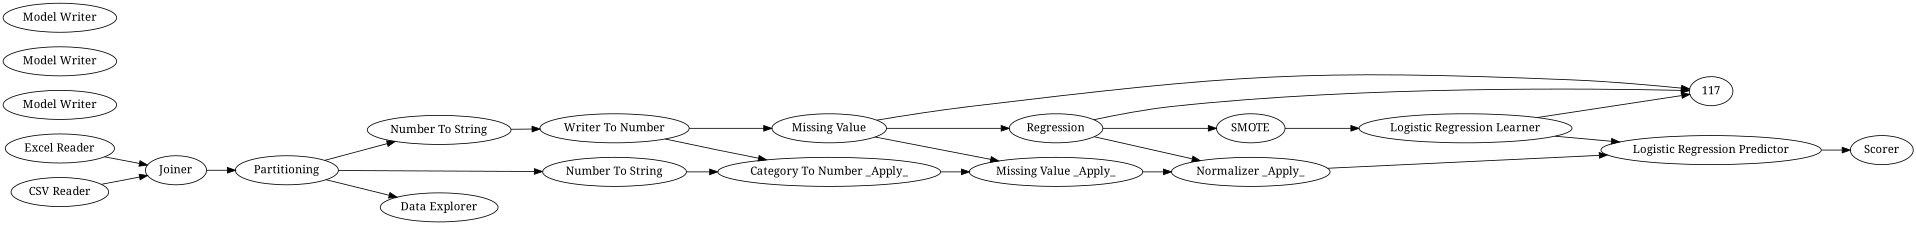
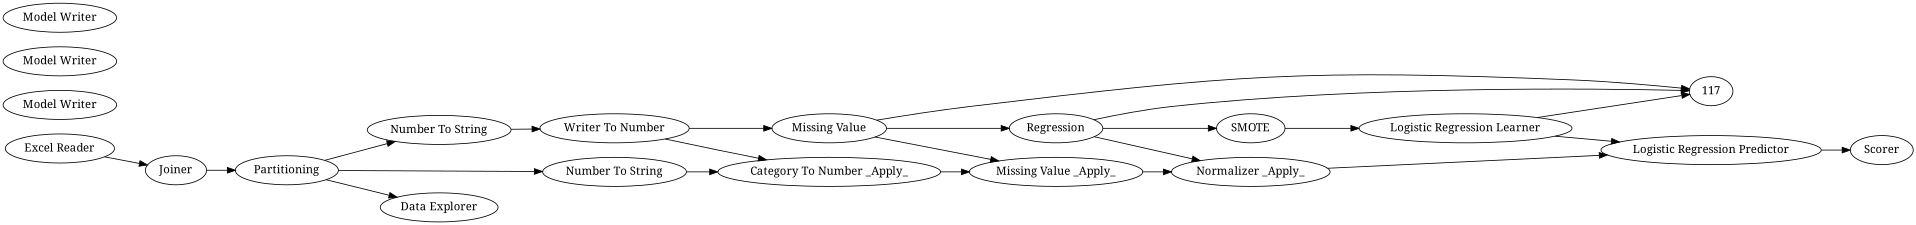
node "CSV Reader": removed
